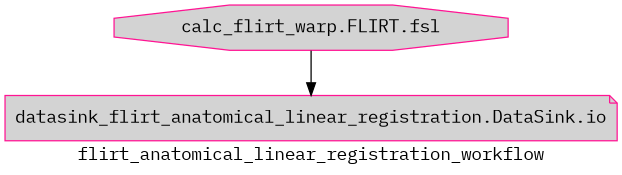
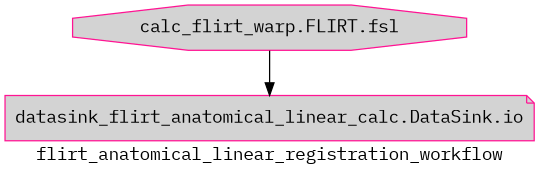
node "datasink_flirt_anatomical_linear_registration.DataSink.io": label "datasink_flirt_anatomical_linear_registration.DataSink.io" -> "datasink_flirt_anatomical_linear_calc.DataSink.io"
